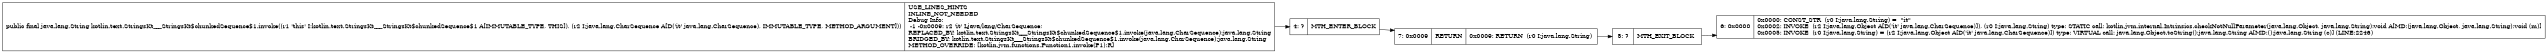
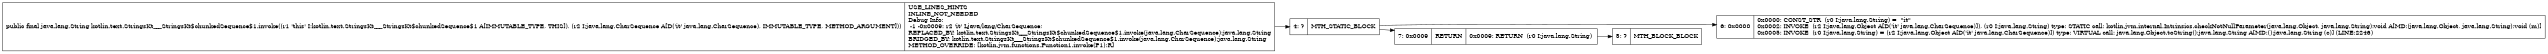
node "4: ?": text "MTH_ENTER_BLOCK" -> "MTH_STATIC_BLOCK"
node "5: ?": text "MTH_EXIT_BLOCK" -> "MTH_BLOCK_BLOCK"
edge "5: ?" -> "6: 0x0000": now "4: ?" -> "6: 0x0000"
